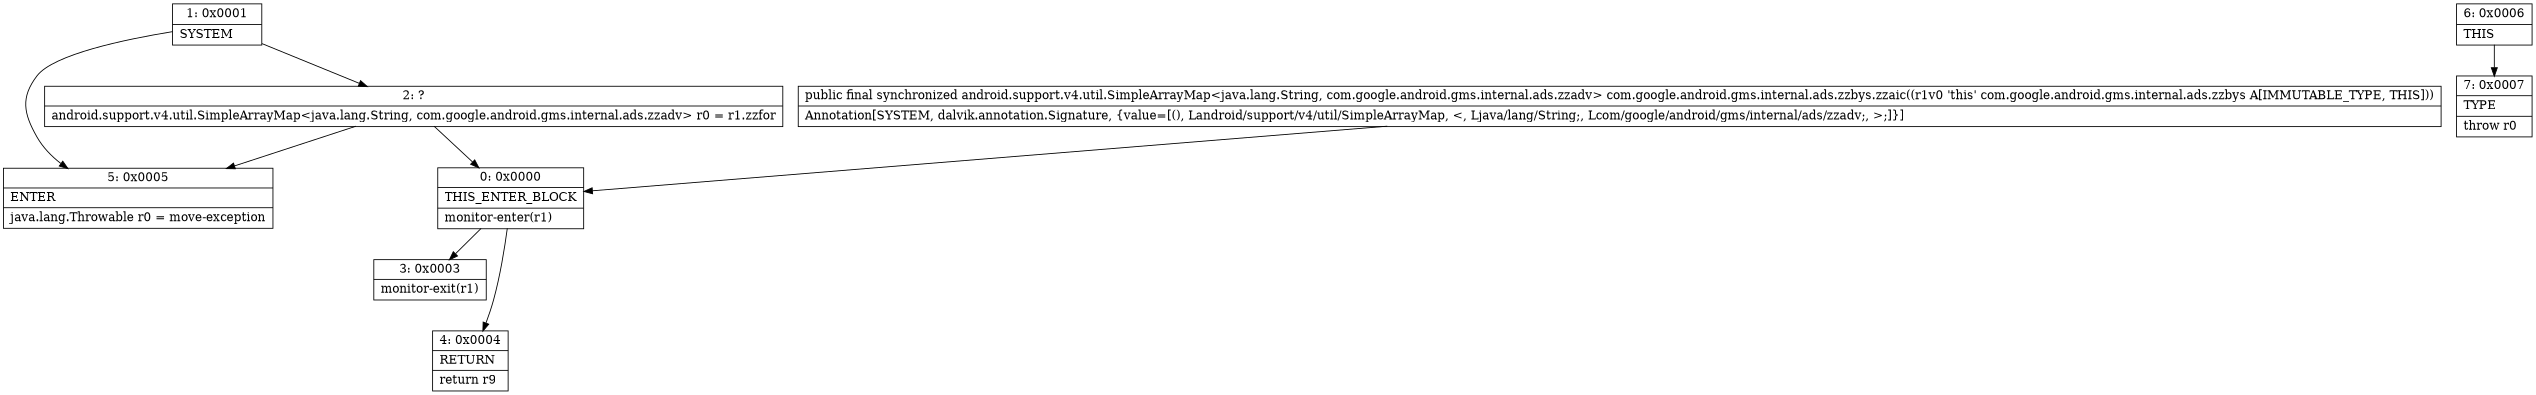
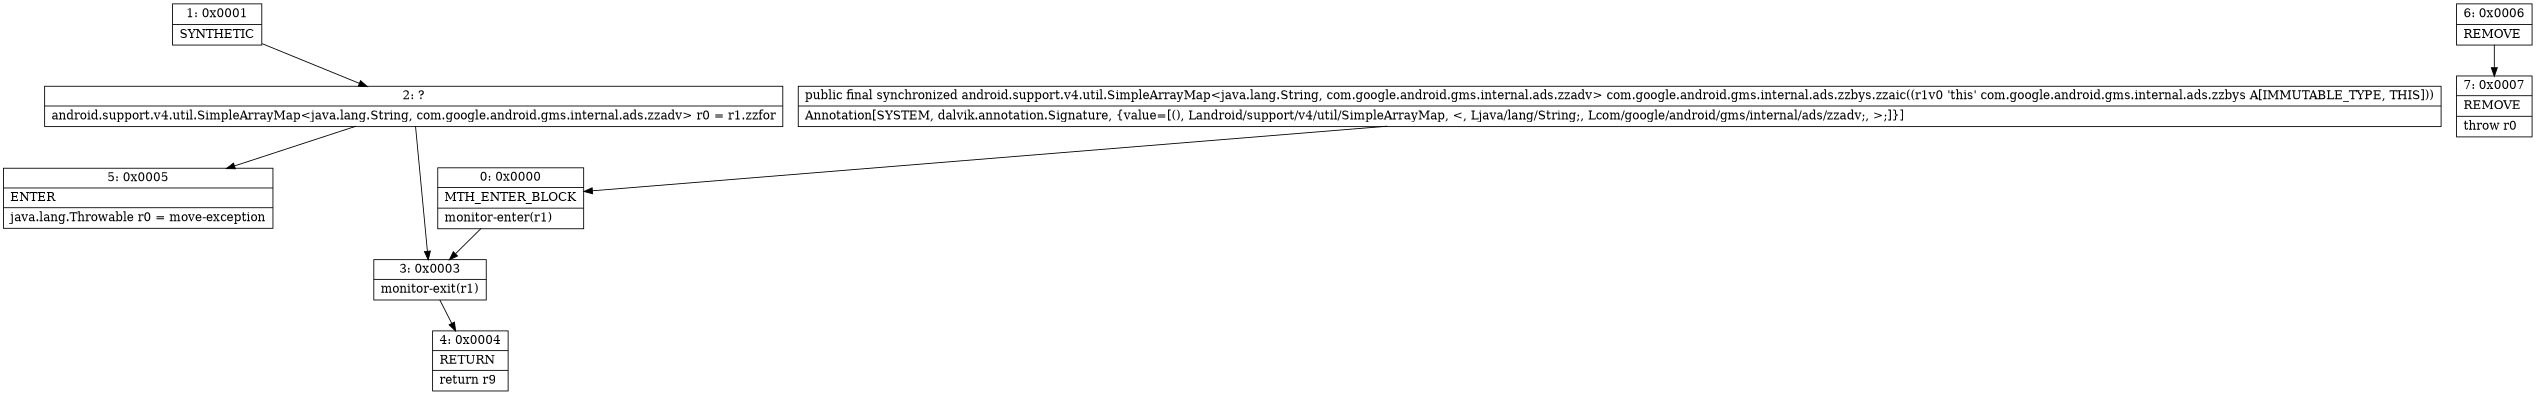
node "1: 0x0001": text "SYSTEM" -> "SYNTHETIC"
node "6: 0x0006": text "THIS" -> "REMOVE"
edge "1: 0x0001" -> "5: 0x0005": removed
node "7: 0x0007": text "TYPE" -> "REMOVE"
edge "2: ?" -> "0: 0x0000": now "2: ?" -> "3: 0x0003"
node "0: 0x0000": text "THIS_ENTER_BLOCK" -> "MTH_ENTER_BLOCK"
edge "0: 0x0000" -> "4: 0x0004": now "3: 0x0003" -> "4: 0x0004"
